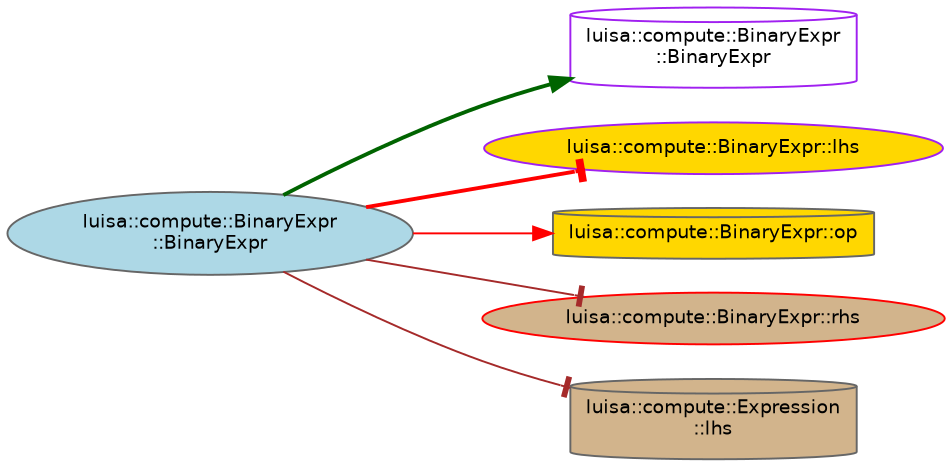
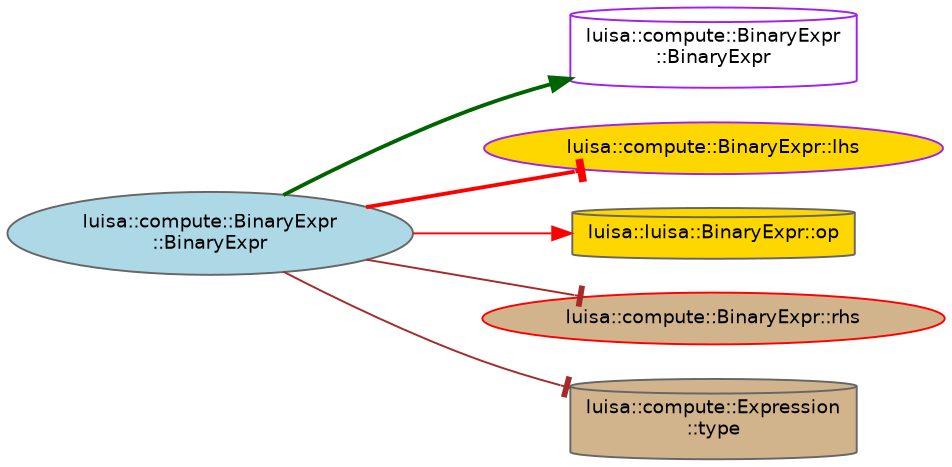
node "luisa::compute::BinaryExpr::op": label "luisa::compute::BinaryExpr::op" -> "luisa::luisa::BinaryExpr::op"
node "luisa::compute::Expression ::lhs": label "luisa::compute::Expression ::lhs" -> "luisa::compute::Expression ::type"
